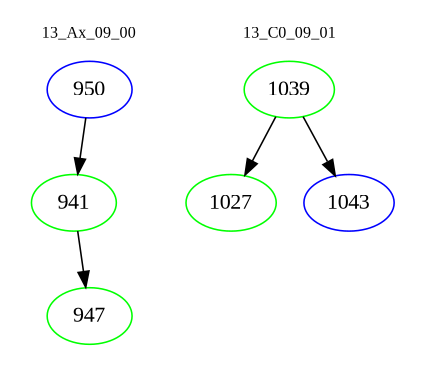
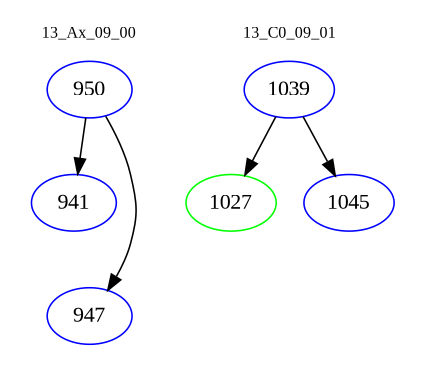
node "1039": color green -> blue
node "941": color green -> blue
node "1043": label "1043" -> "1045"
edge "941" -> "947": now "950" -> "947"
node "947": color green -> blue
